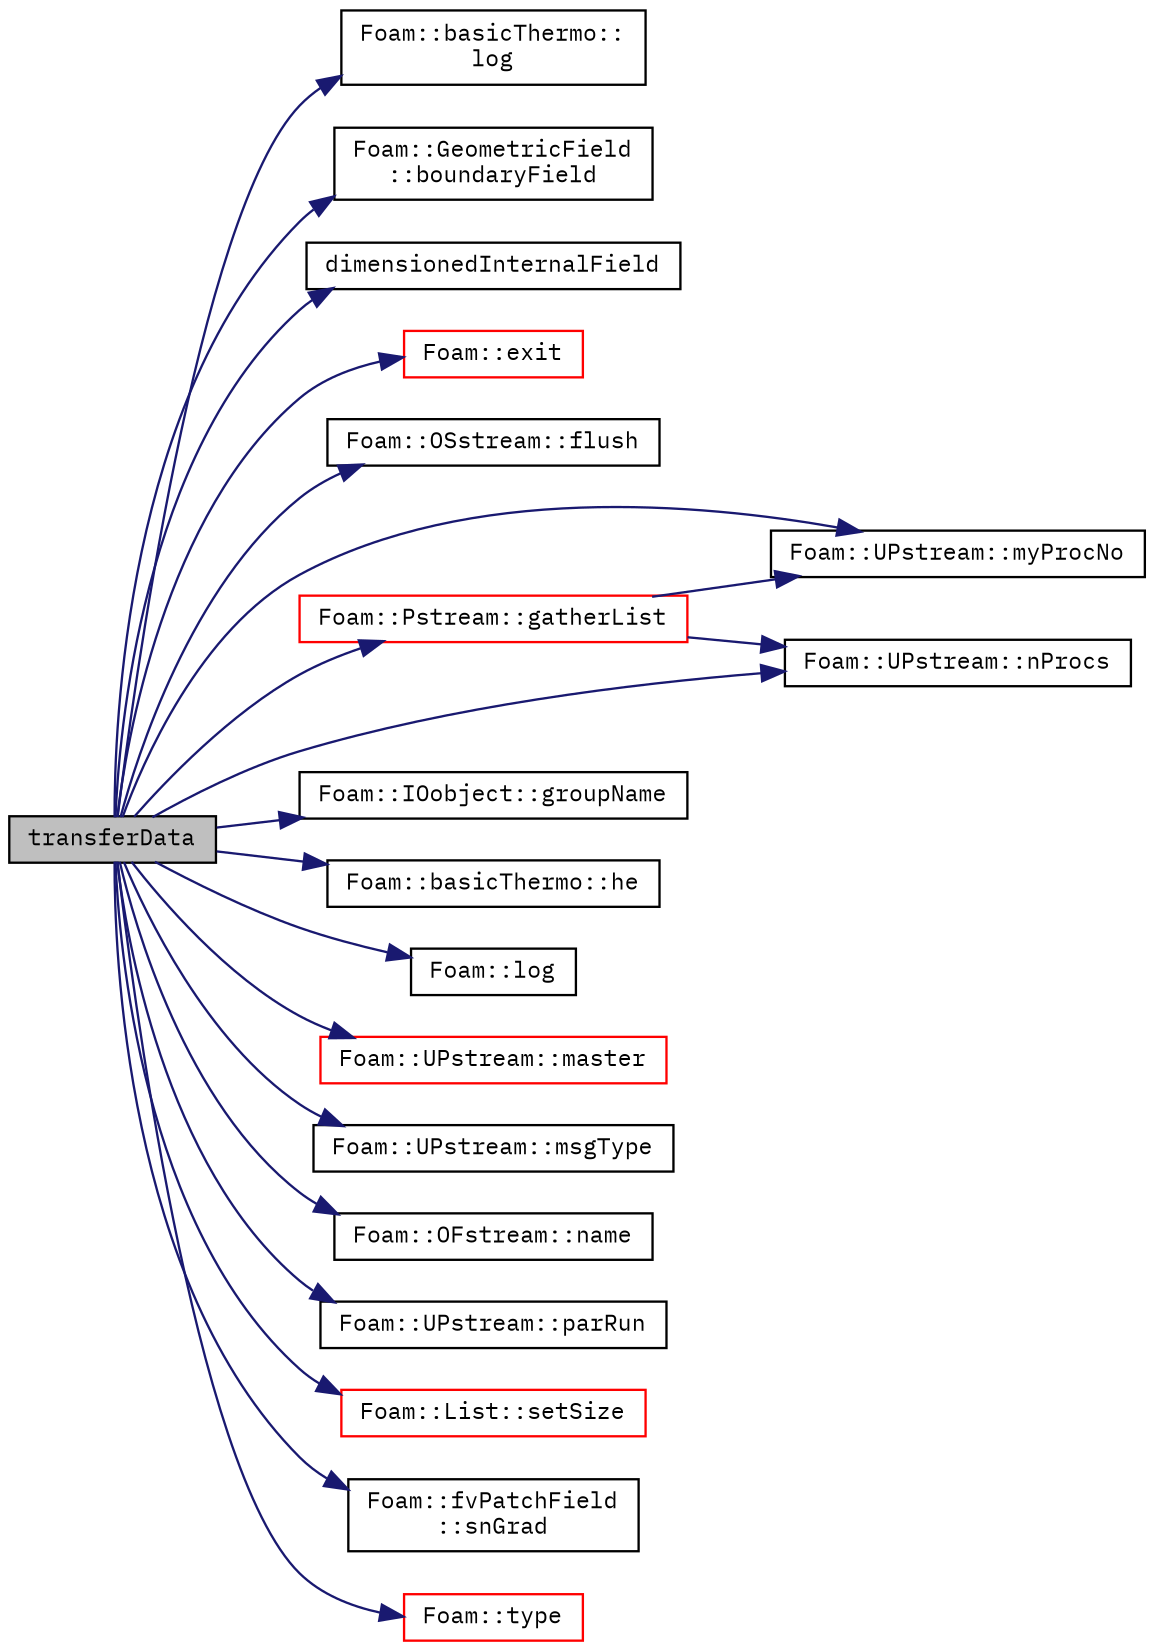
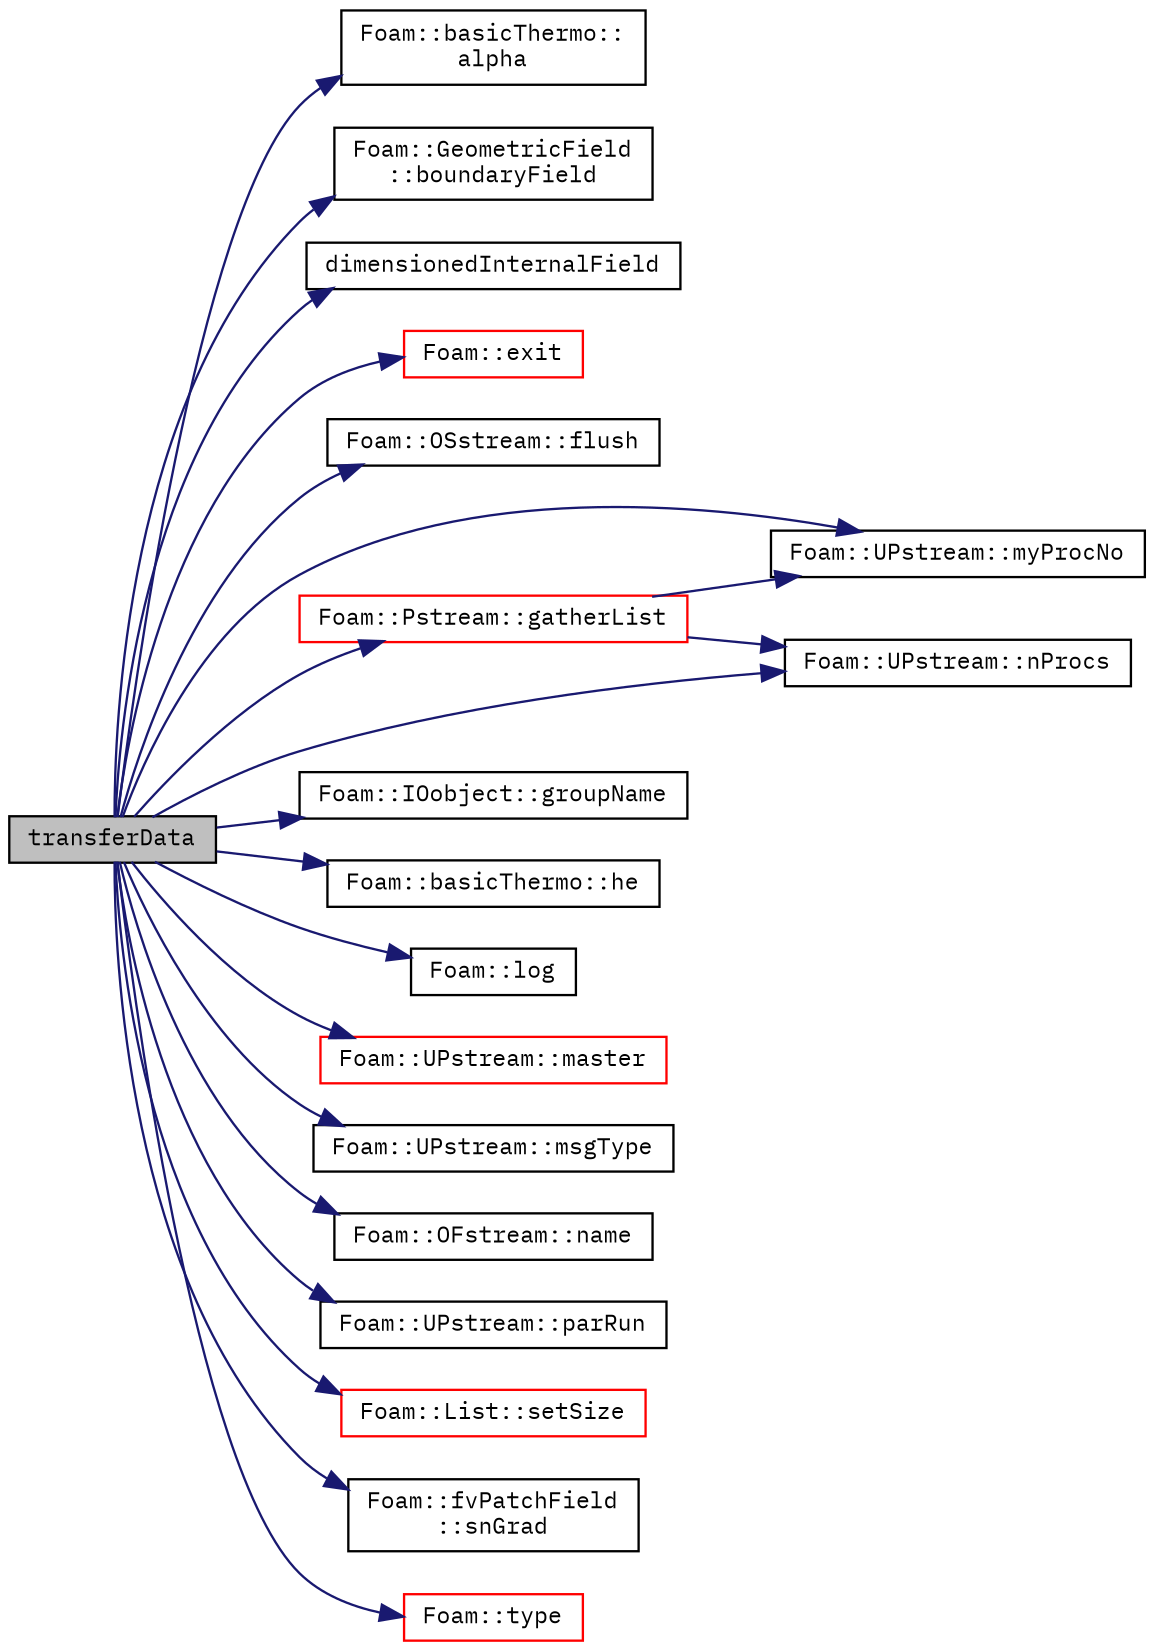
node "Foam::basicThermo:: log": label "Foam::basicThermo:: log" -> "Foam::basicThermo:: alpha"
